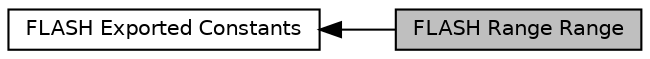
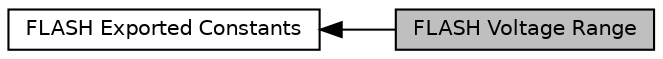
node "FLASH Range Range": label "FLASH Range Range" -> "FLASH Voltage Range"
